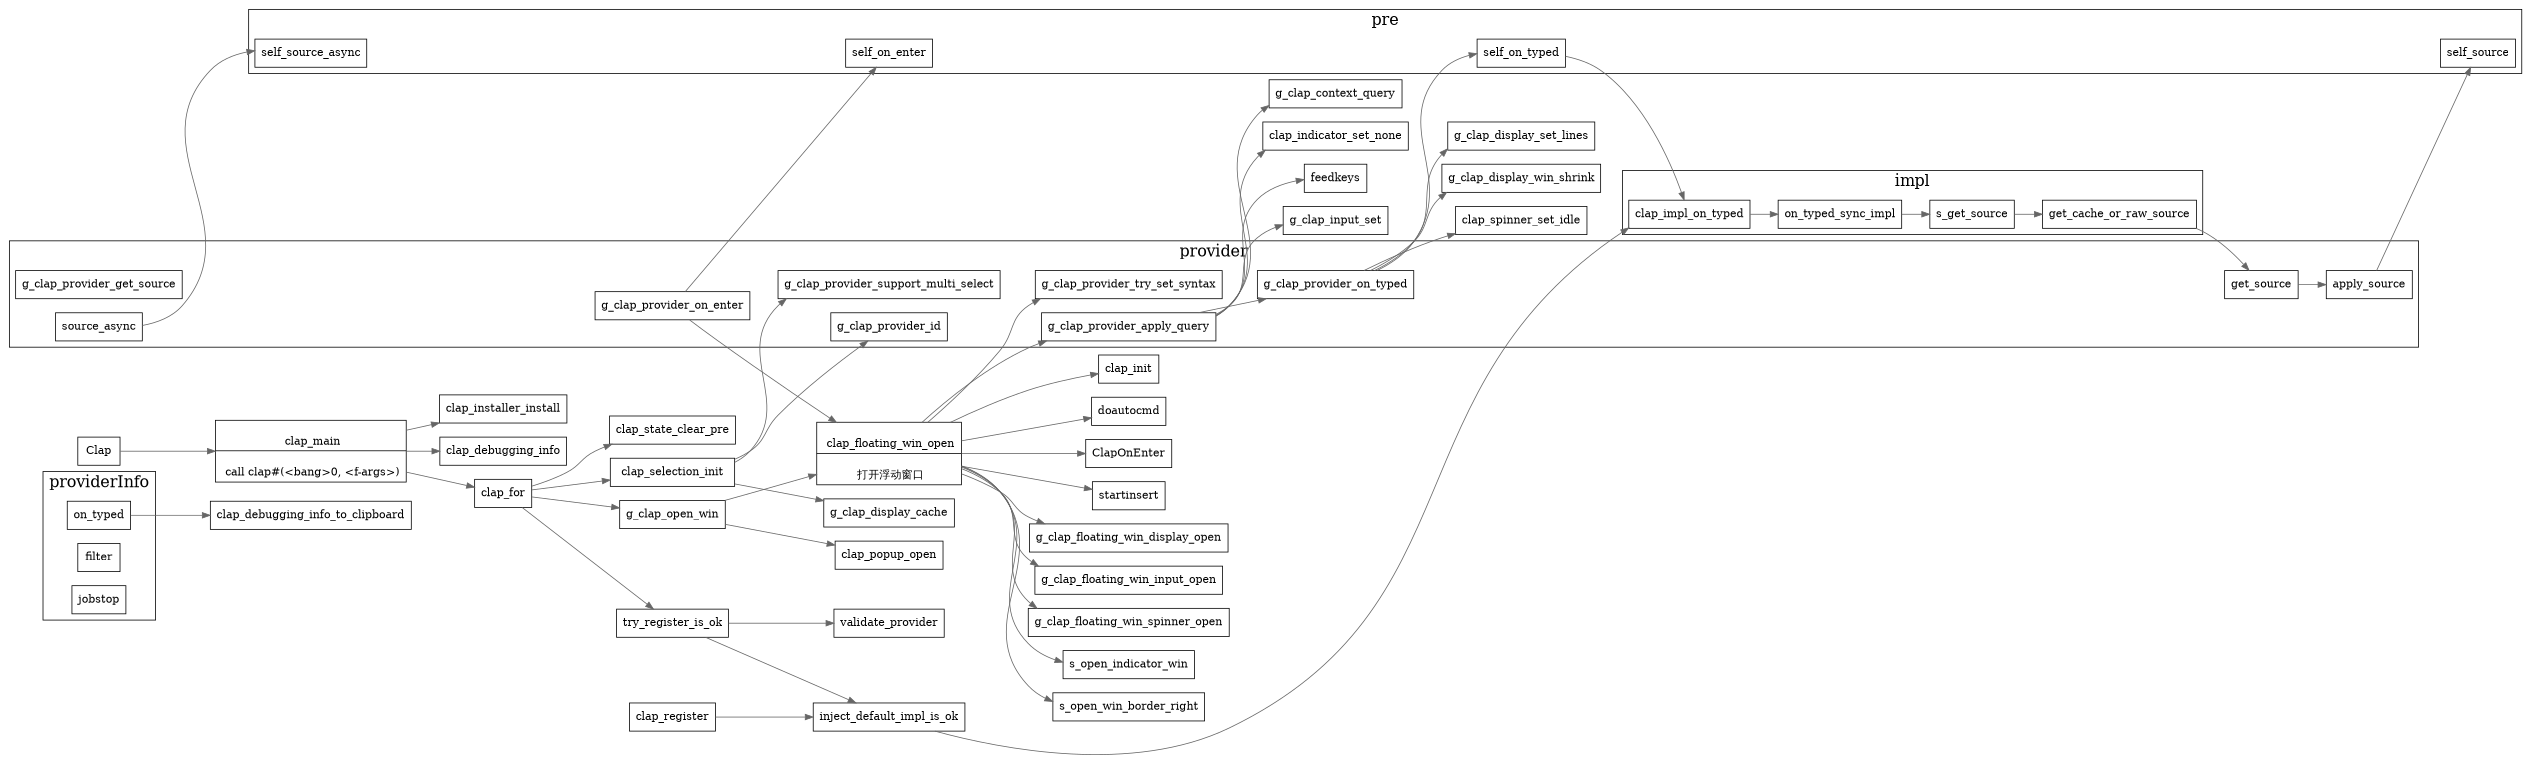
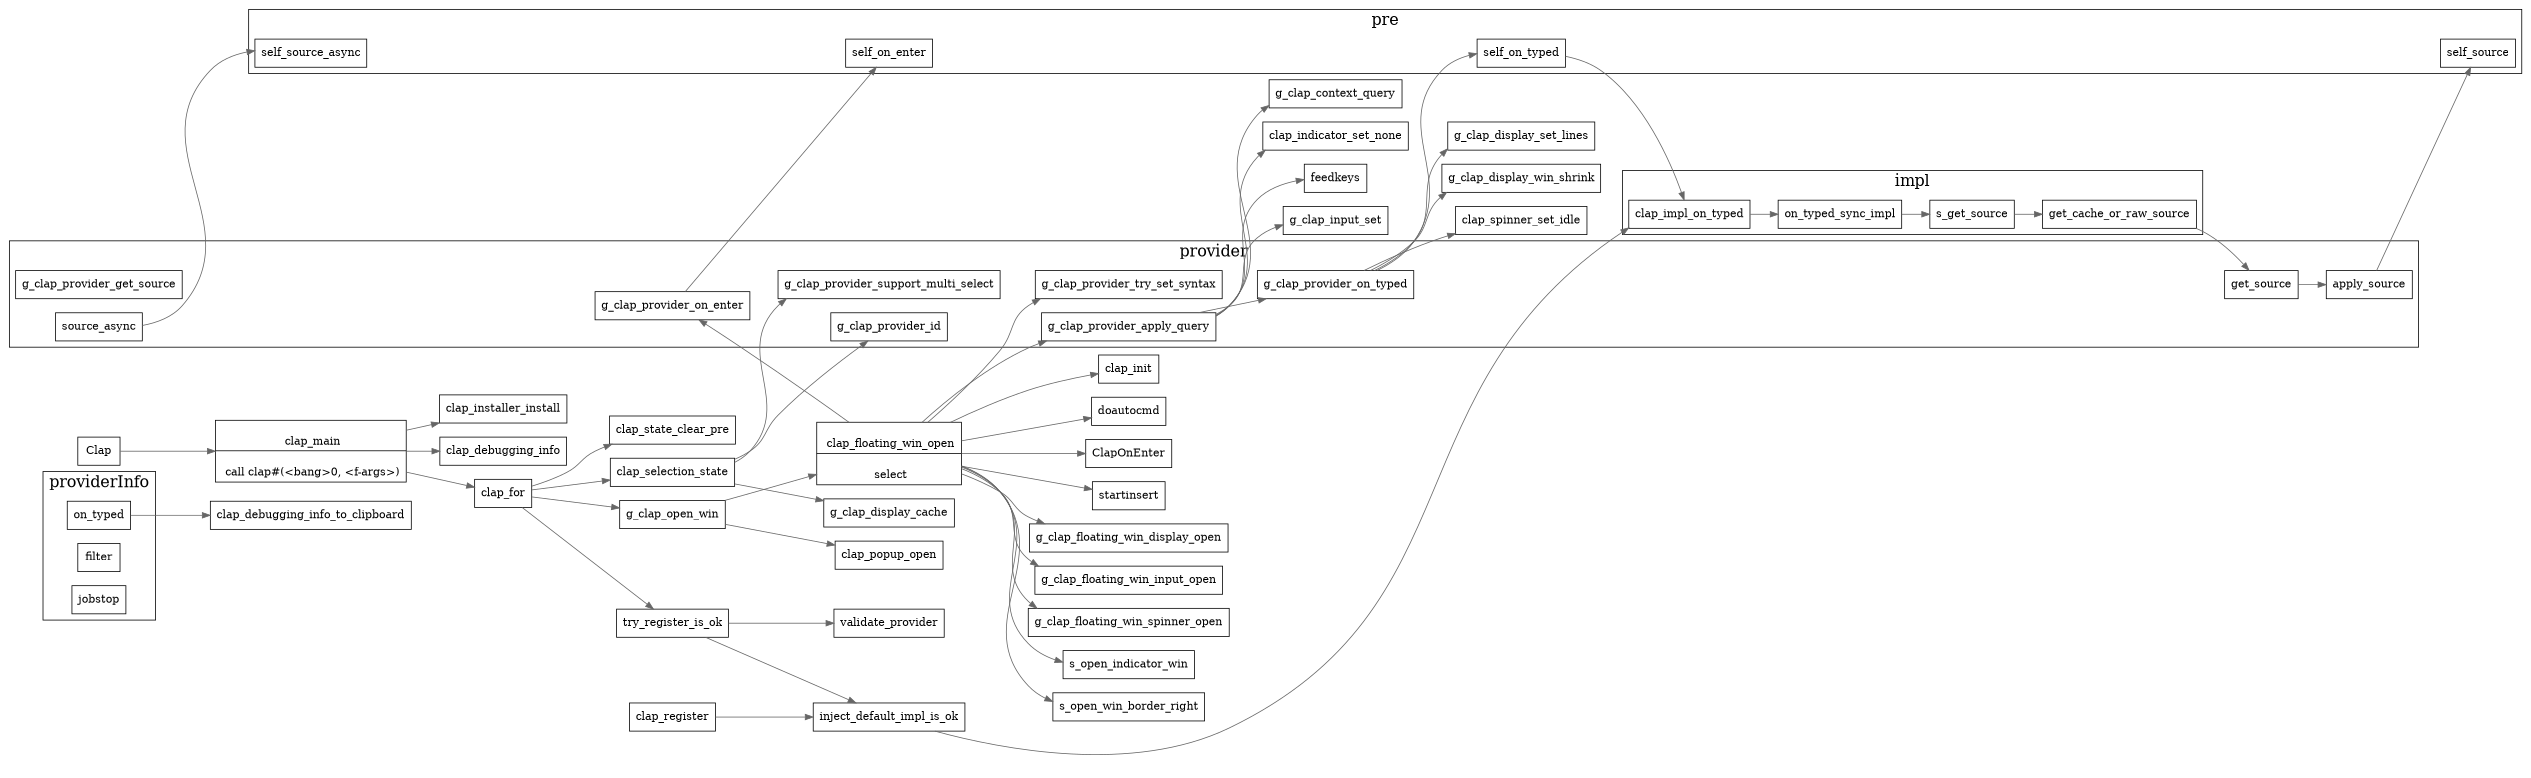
edge "g_clap_provider_on_enter" -> "clap_floating_win_open": reversed
node "clap_selection_init": label "clap_selection_init" -> "clap_selection_state"
node "clap_floating_win_open": text "打开浮动窗口" -> "select"
